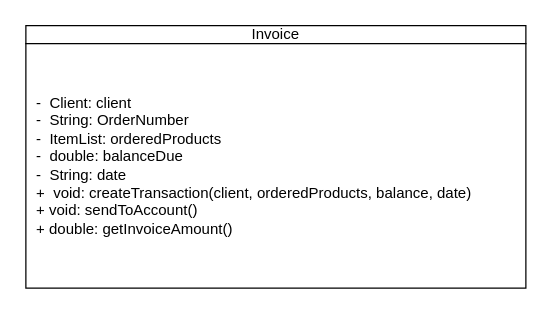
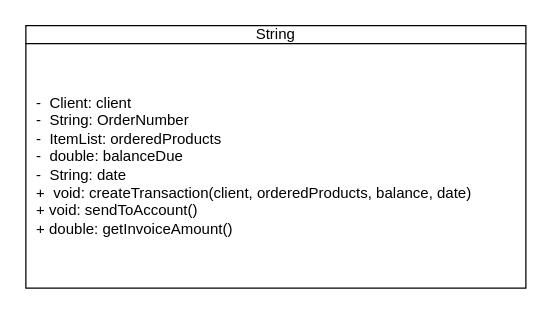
node "Invoice": label "Invoice" -> "String"
